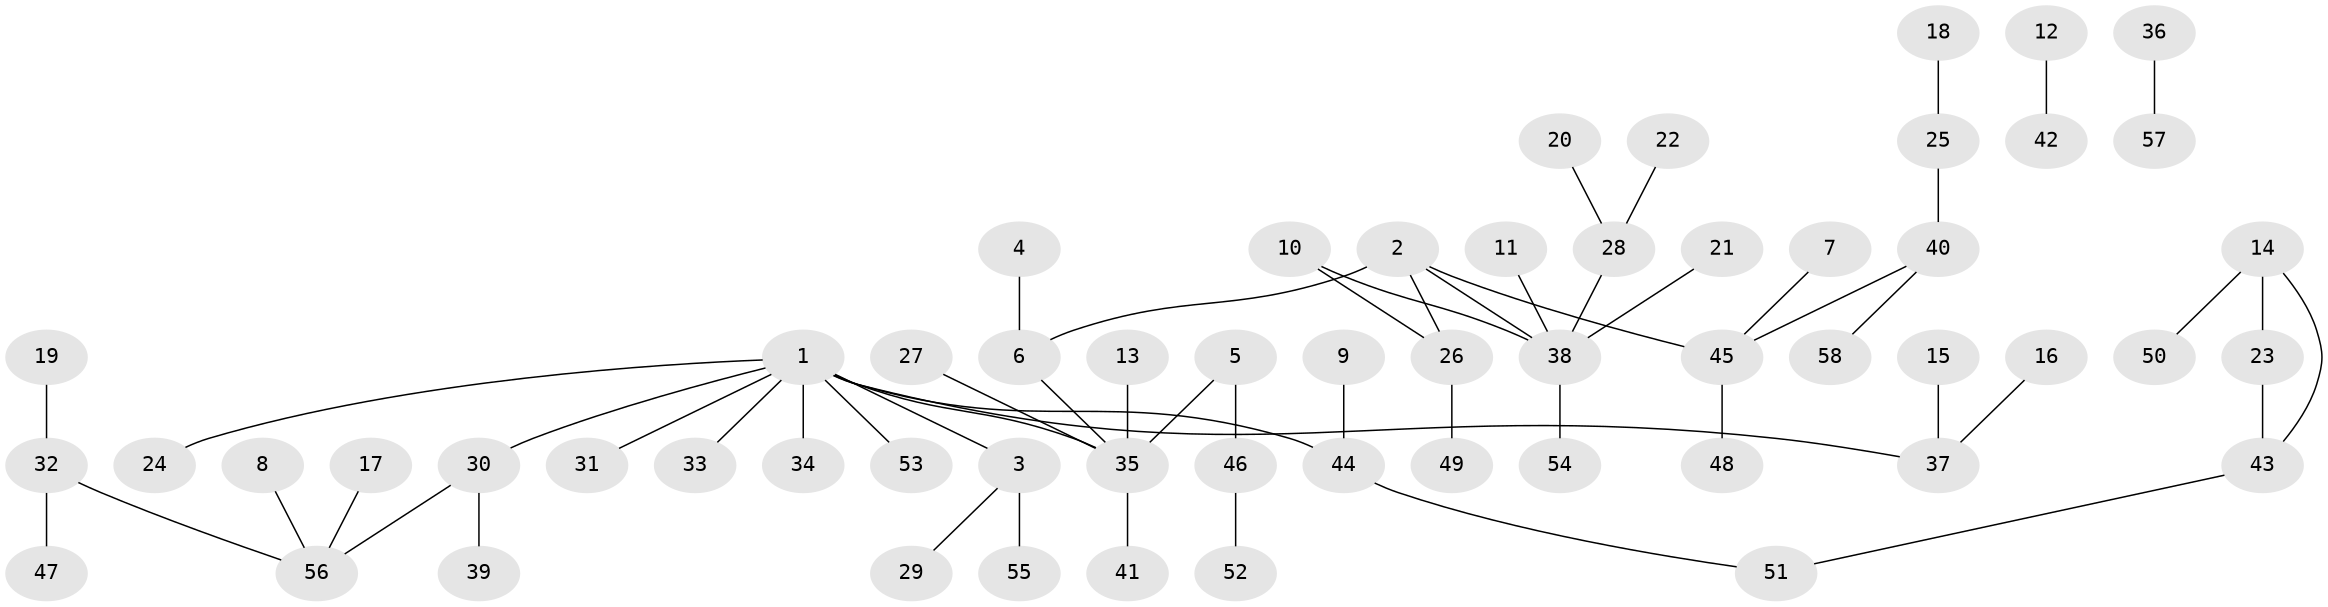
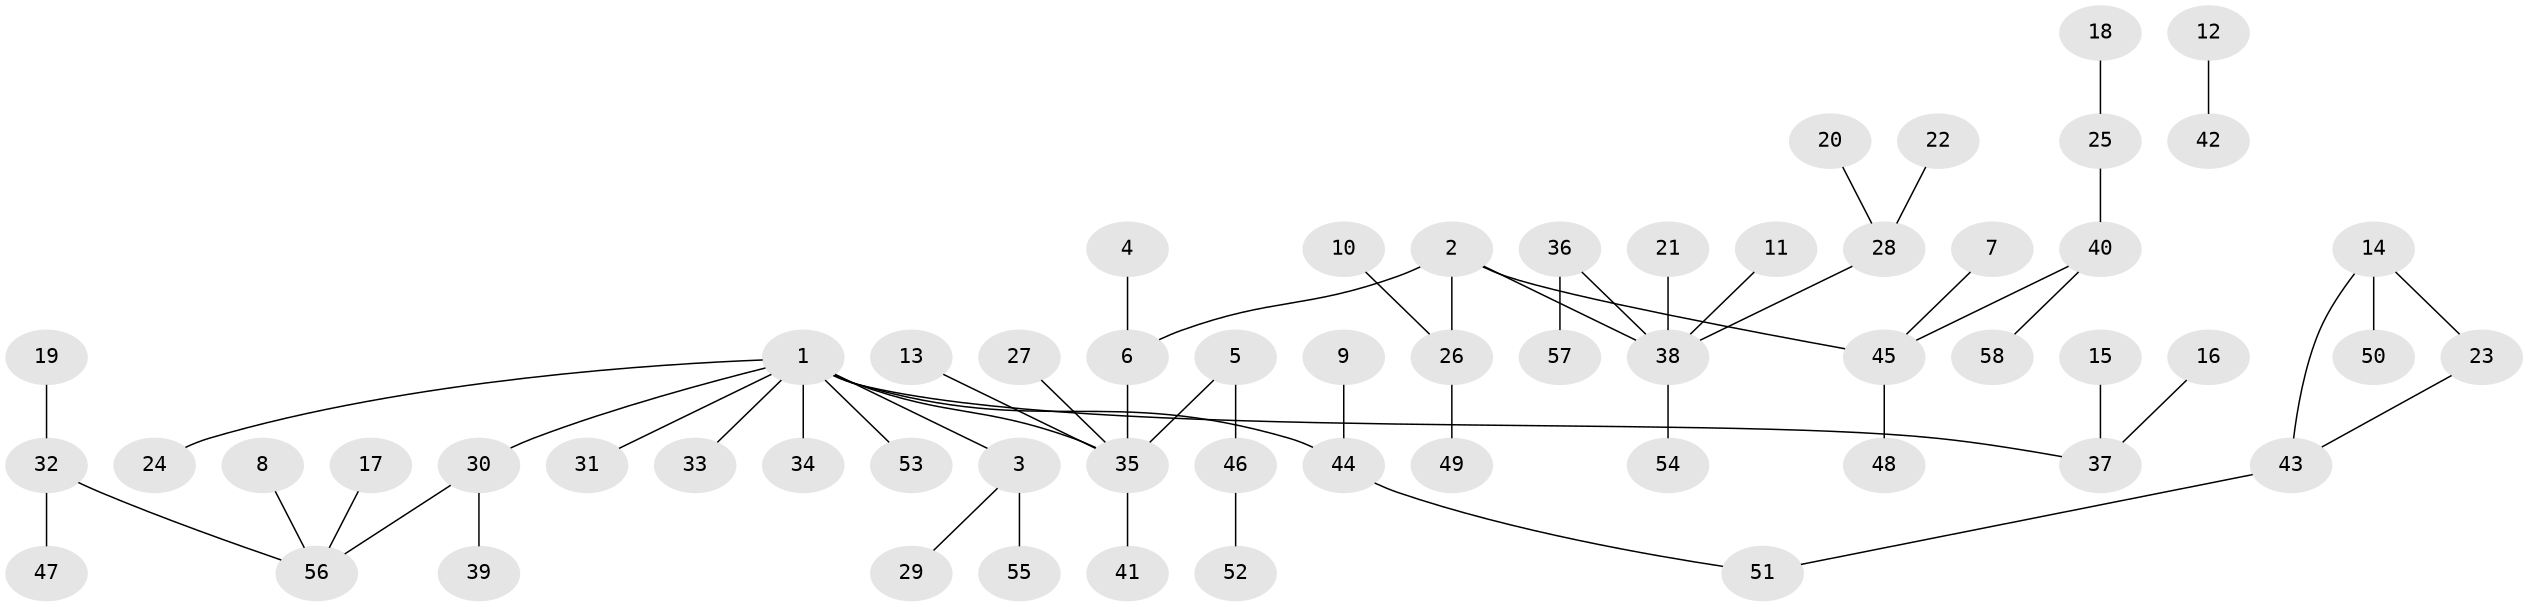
edge "10" -- "38": now "36" -- "38"
